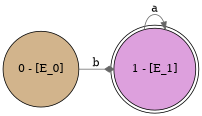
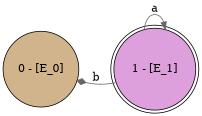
edge "0 - [E_0]" -> "1 - [E_1]": reversed
